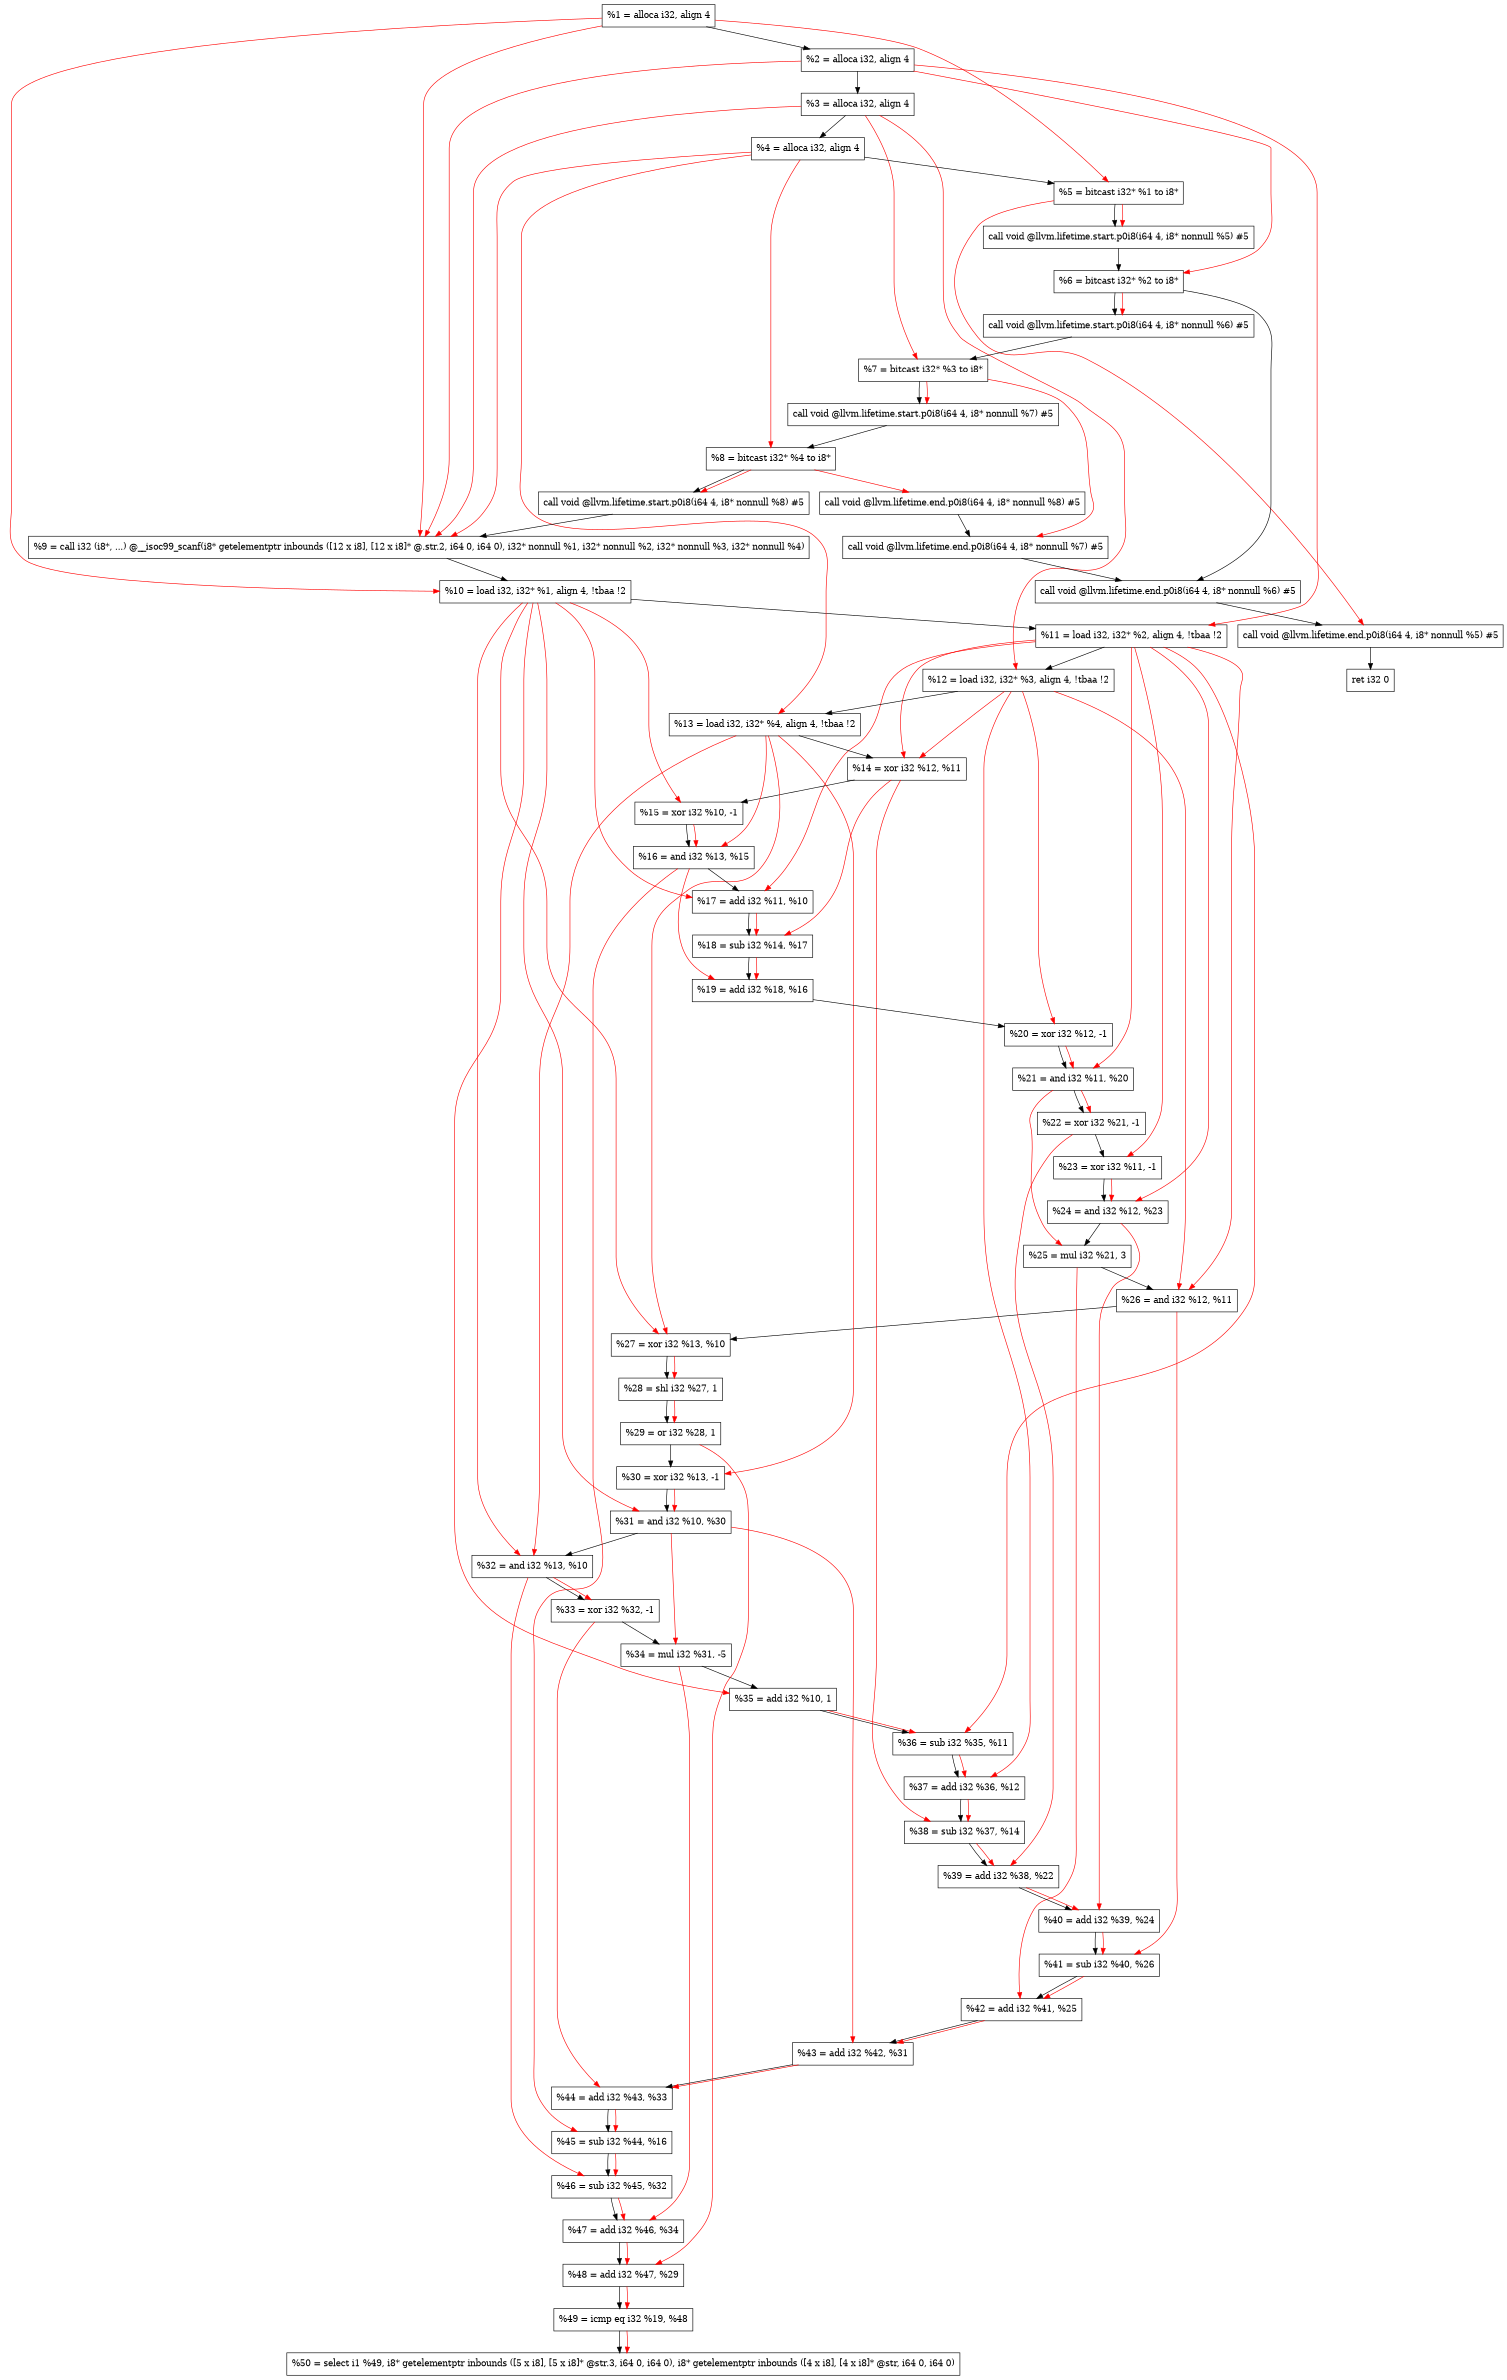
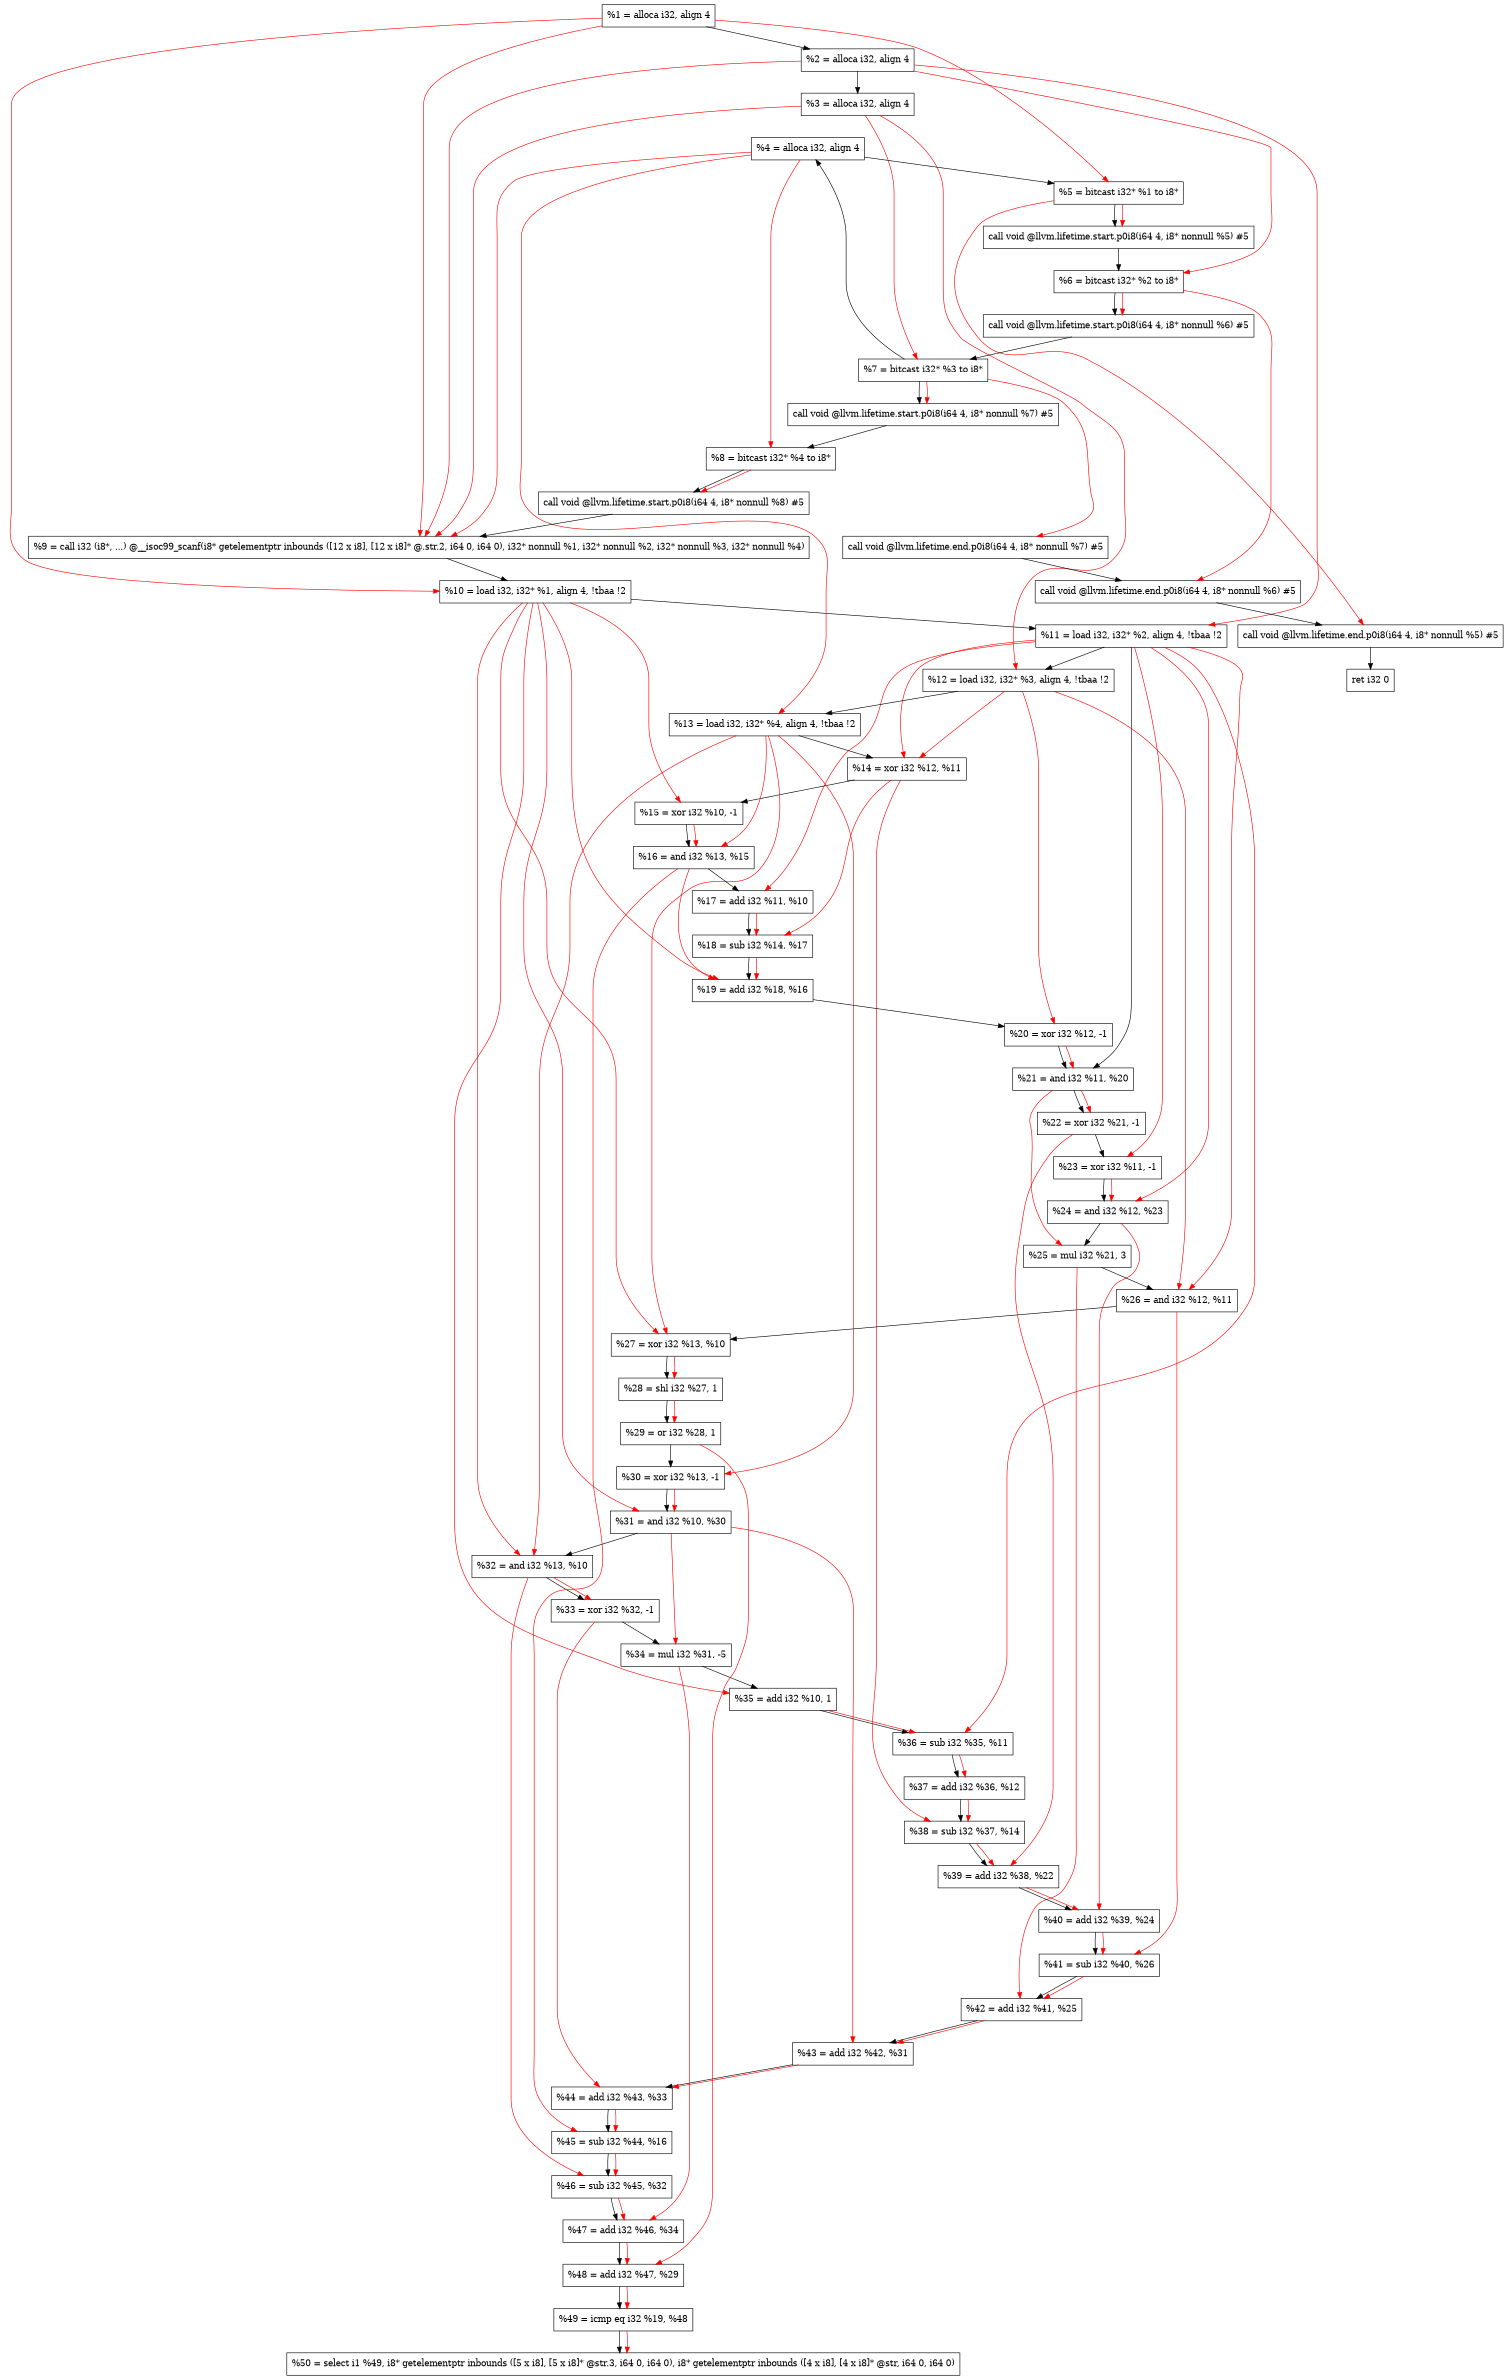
edge "%3 = alloca i32, align 4" -> "%4 = alloca i32, align 4": now "%7 = bitcast i32* %3 to i8*" -> "%4 = alloca i32, align 4"
edge "%6 = bitcast i32* %2 to i8*" -> "call void @llvm.lifetime.end.p0i8(i64 4, i8* nonnull %6) #5": color black -> red
node "call void @llvm.lifetime.end.p0i8(i64 4, i8* nonnull %8) #5": removed
edge "%10 = load i32, i32* %1, align 4, !tbaa !2" -> "%17 = add i32 %11, %10": now "%10 = load i32, i32* %1, align 4, !tbaa !2" -> "%19 = add i32 %18, %16"
edge "%11 = load i32, i32* %2, align 4, !tbaa !2" -> "%21 = and i32 %11, %20": color red -> black
edge "%12 = load i32, i32* %3, align 4, !tbaa !2" -> "%37 = add i32 %36, %12": removed
